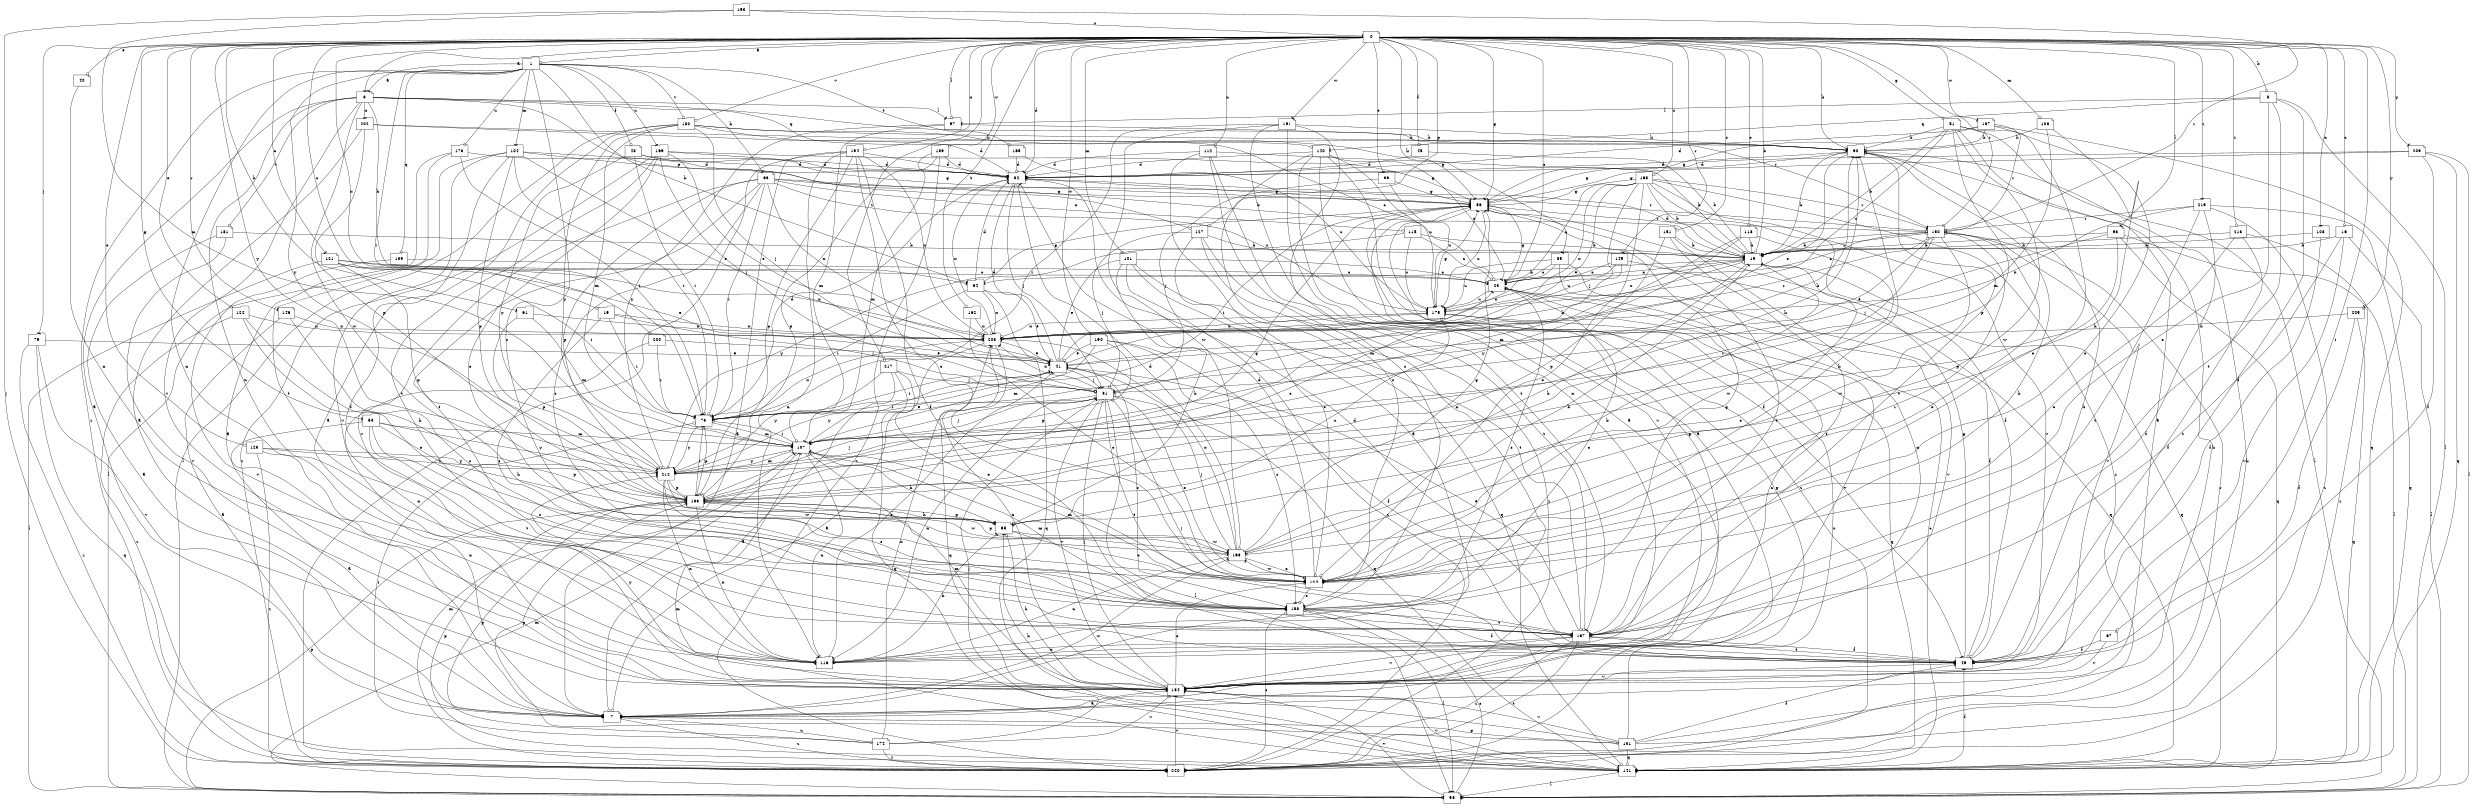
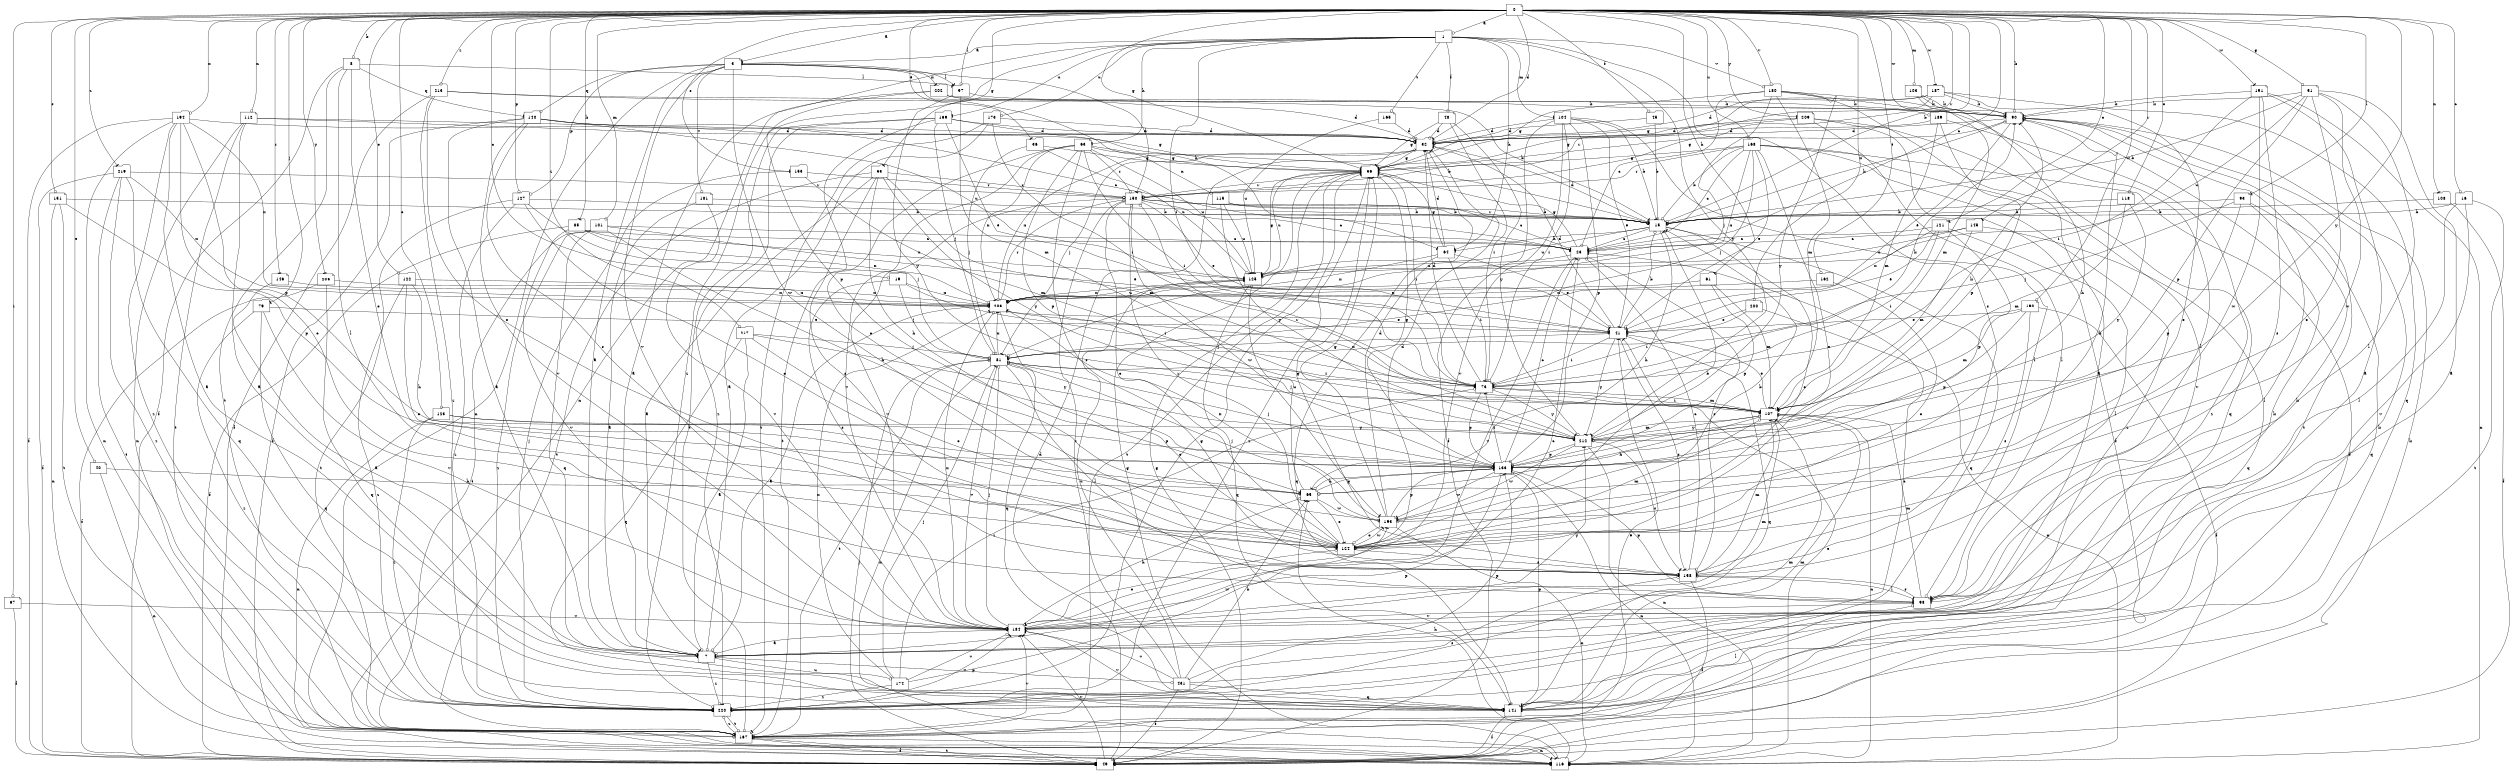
edge "153" -> "0": reversed
edge "213" -> "90": added, label "k"
node "90": shape folder -> note
edge "53" -> "150": added, label "r"
node "139": removed
node "175": label "175" -> "125"
edge "200" -> "73": label "r" -> "i"
edge "118" -> "193": removed, label "w"
edge "40" -> "65": added, label "h"
edge "146" -> "158": removed, label "s"
edge "158" -> "167": removed, label "t"
node "131": label "131" -> "431"
